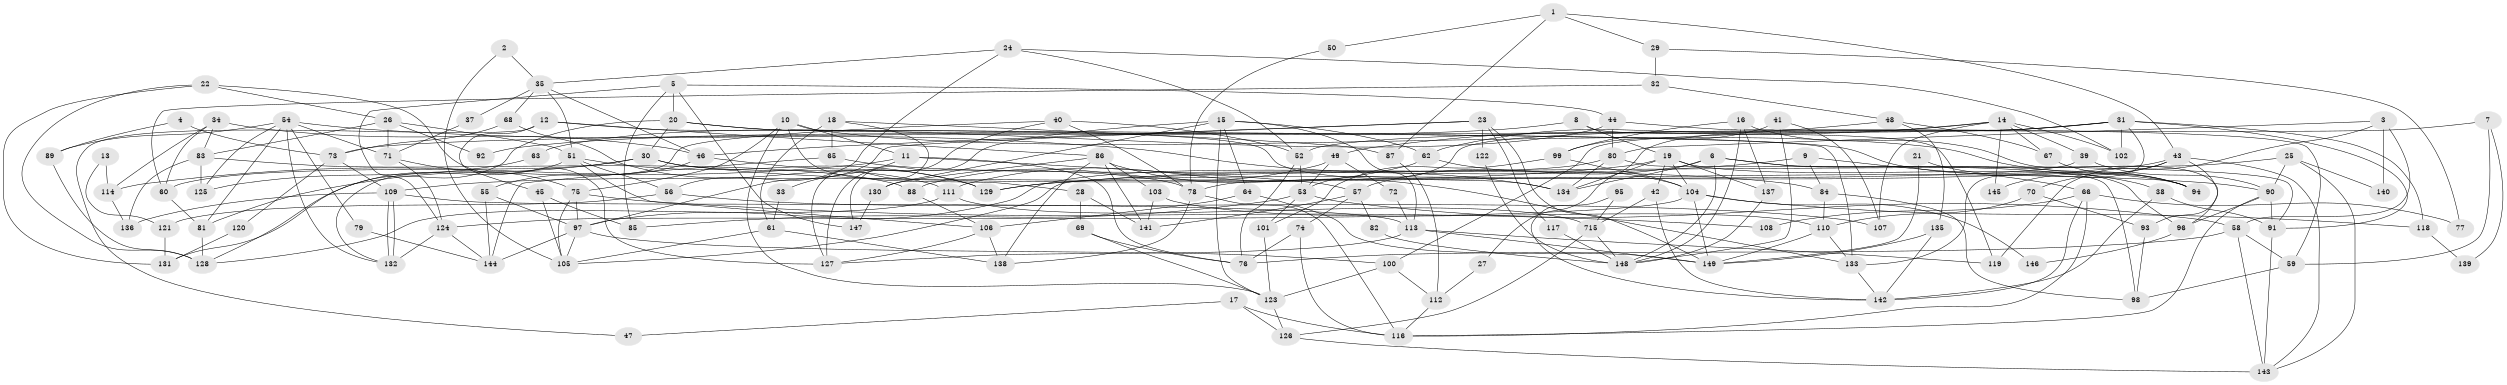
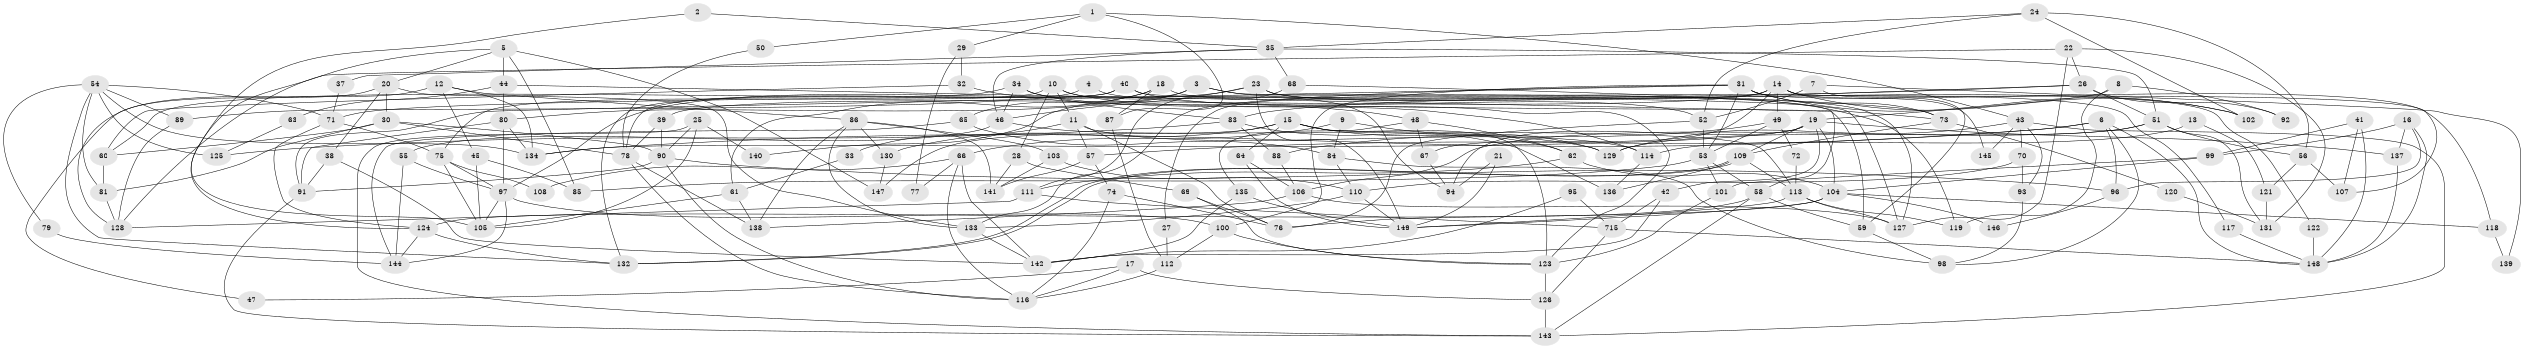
node "82": removed
